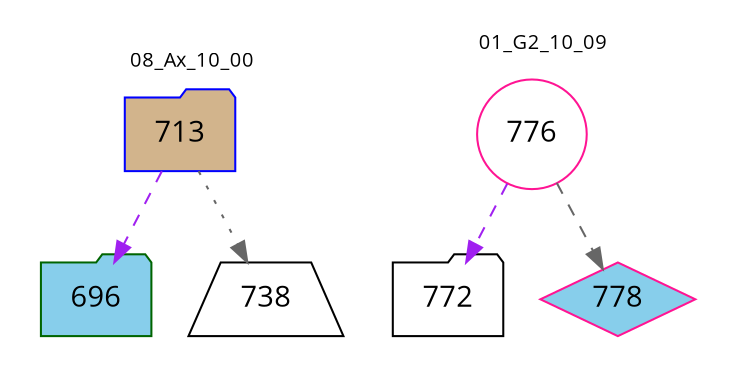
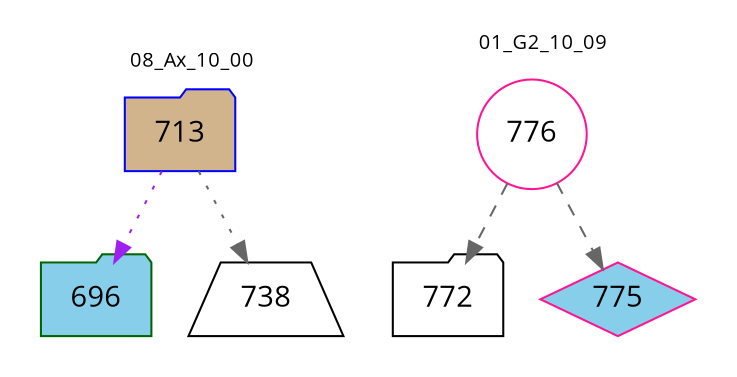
edge "713" -> "696": style dashed -> dotted
edge "776" -> "772": color purple -> gray40
node "778": label "778" -> "775"
